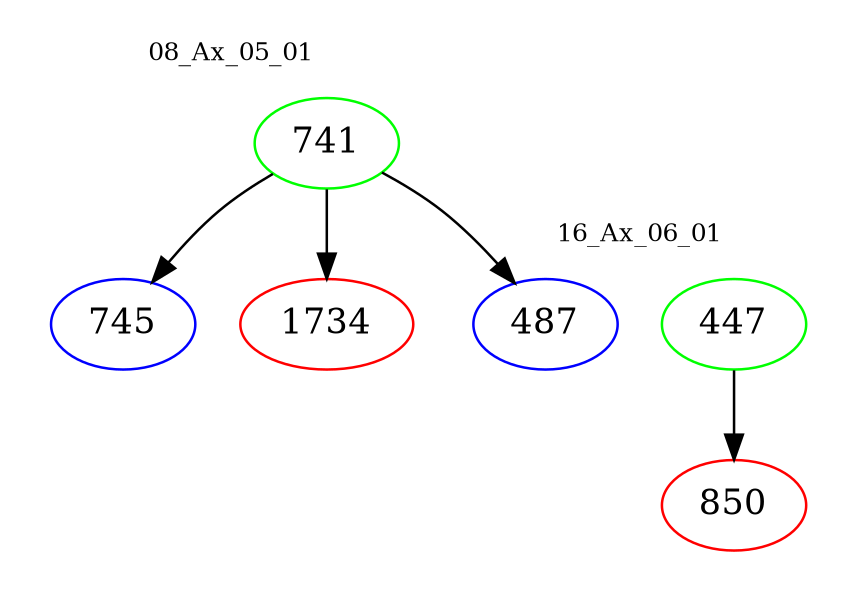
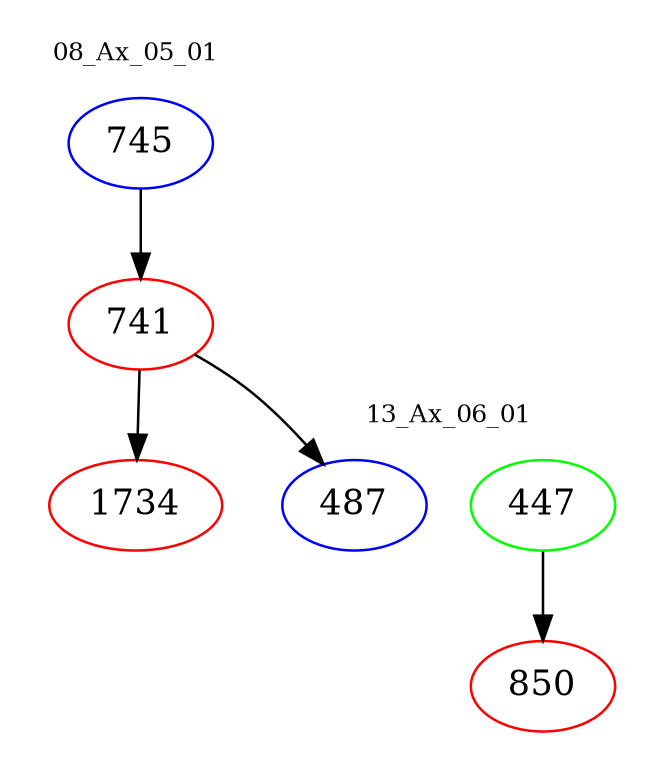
node "741": color green -> red
edge "741" -> "745": reversed
cluster "16_Ax_06_01": label "16_Ax_06_01" -> "13_Ax_06_01"
